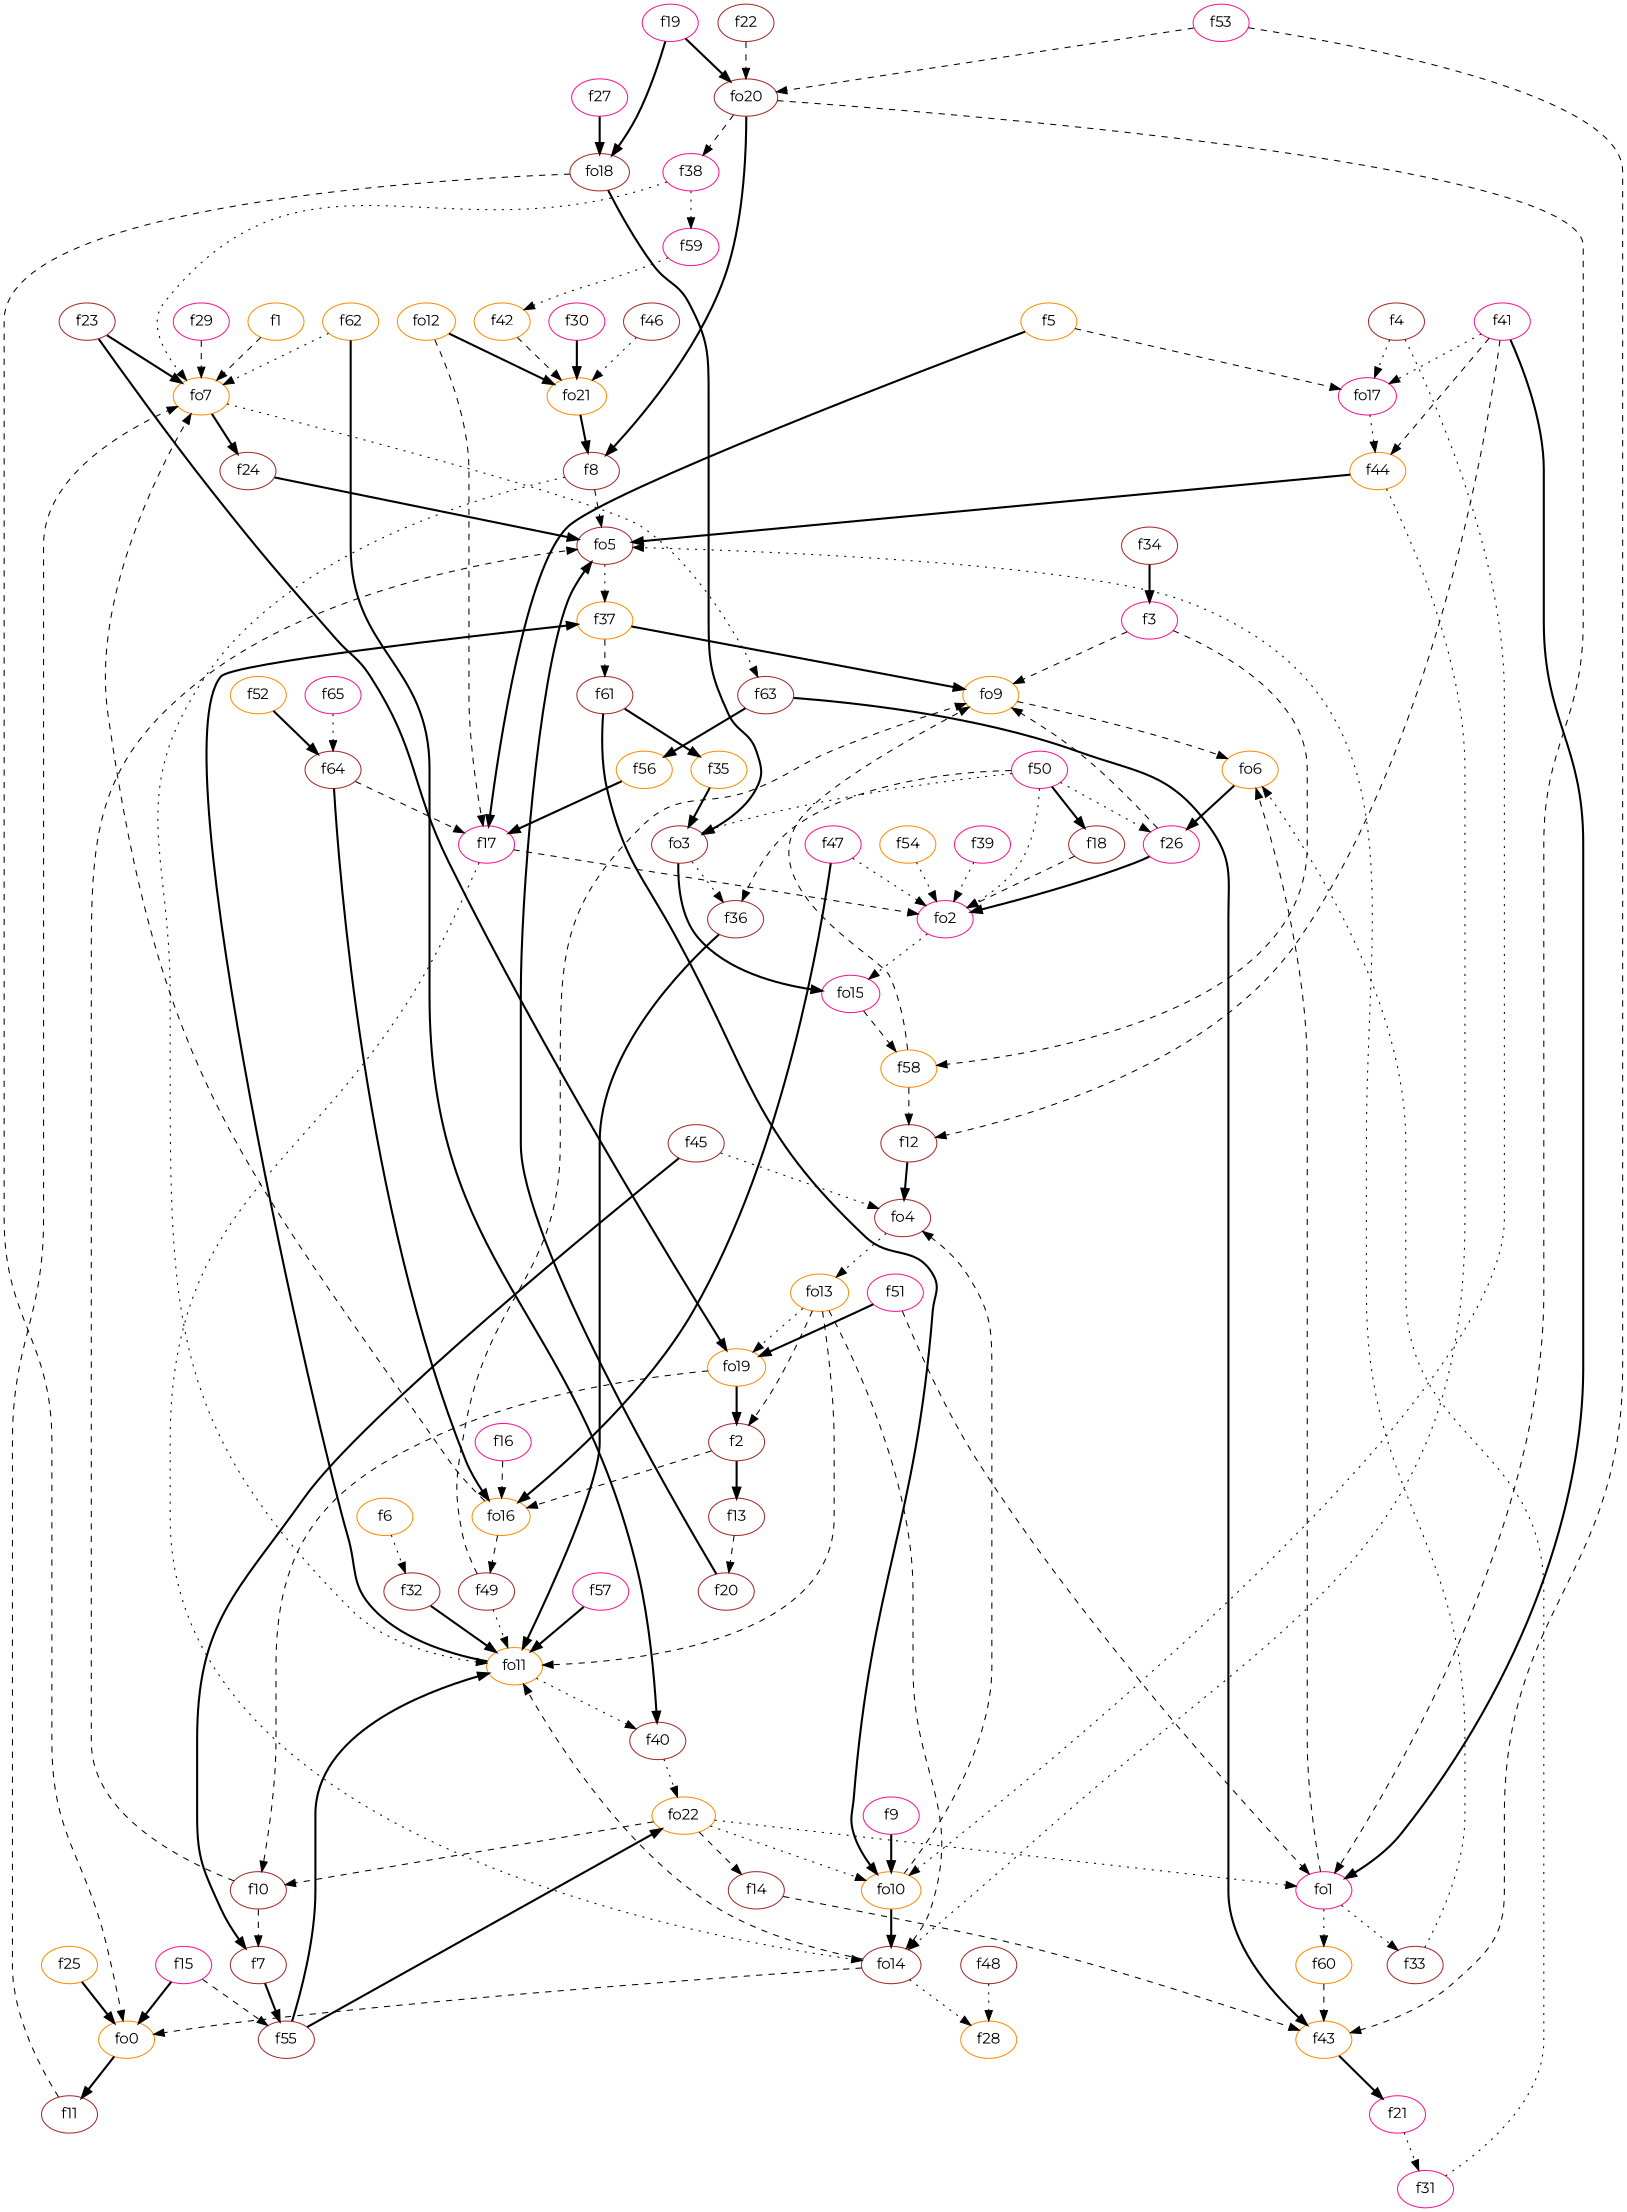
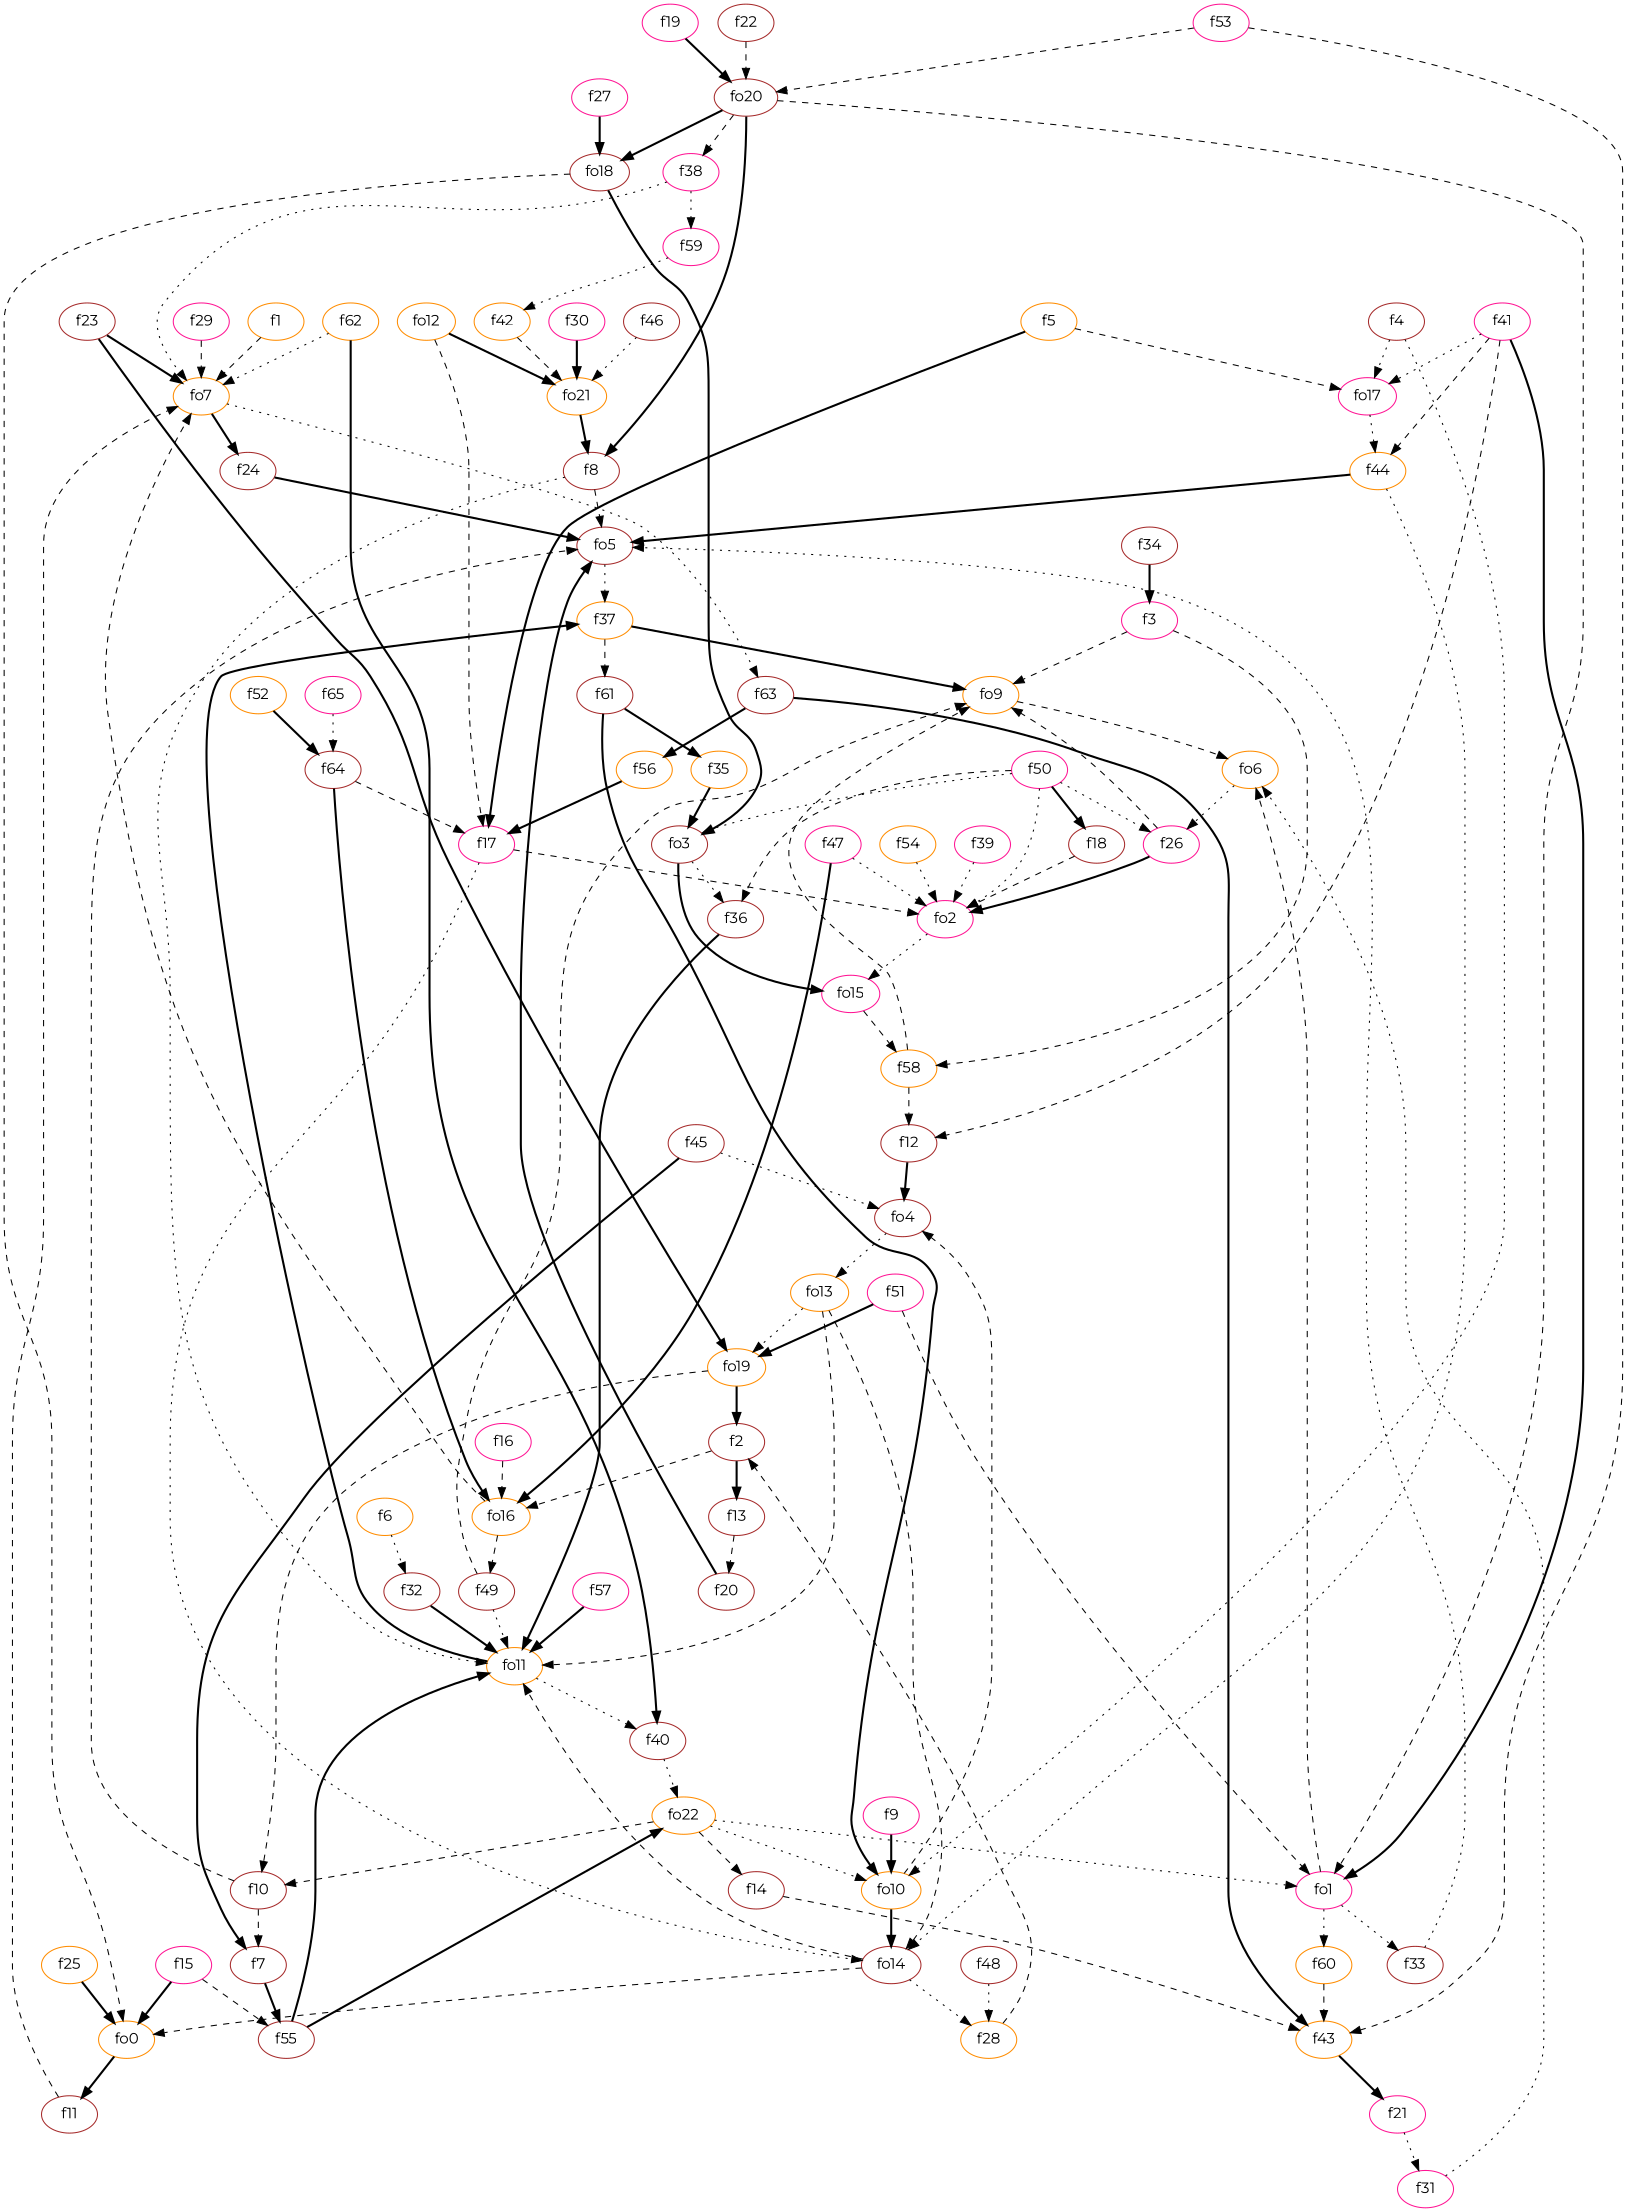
edge "f19" -> "fo18": now "fo20" -> "fo18"
edge "fo6" -> "f26": style bold -> dotted
edge "fo13" -> "f2": now "f28" -> "f2"
